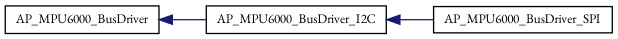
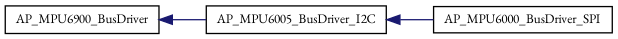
node "AP_MPU6000_BusDriver": label "AP_MPU6000_BusDriver" -> "AP_MPU6900_BusDriver"
node "AP_MPU6000_BusDriver_I2C": label "AP_MPU6000_BusDriver_I2C" -> "AP_MPU6005_BusDriver_I2C"
